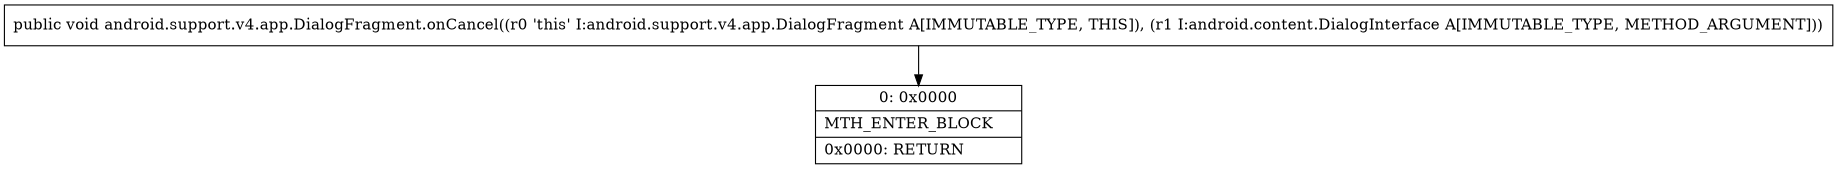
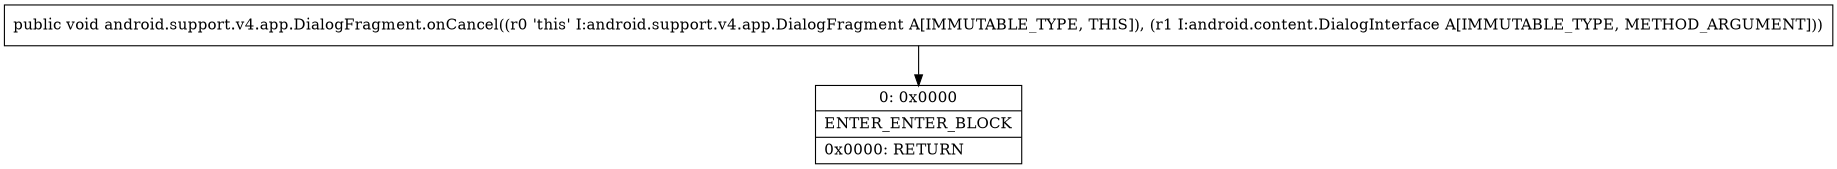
node "0: 0x0000": text "MTH_ENTER_BLOCK" -> "ENTER_ENTER_BLOCK"
